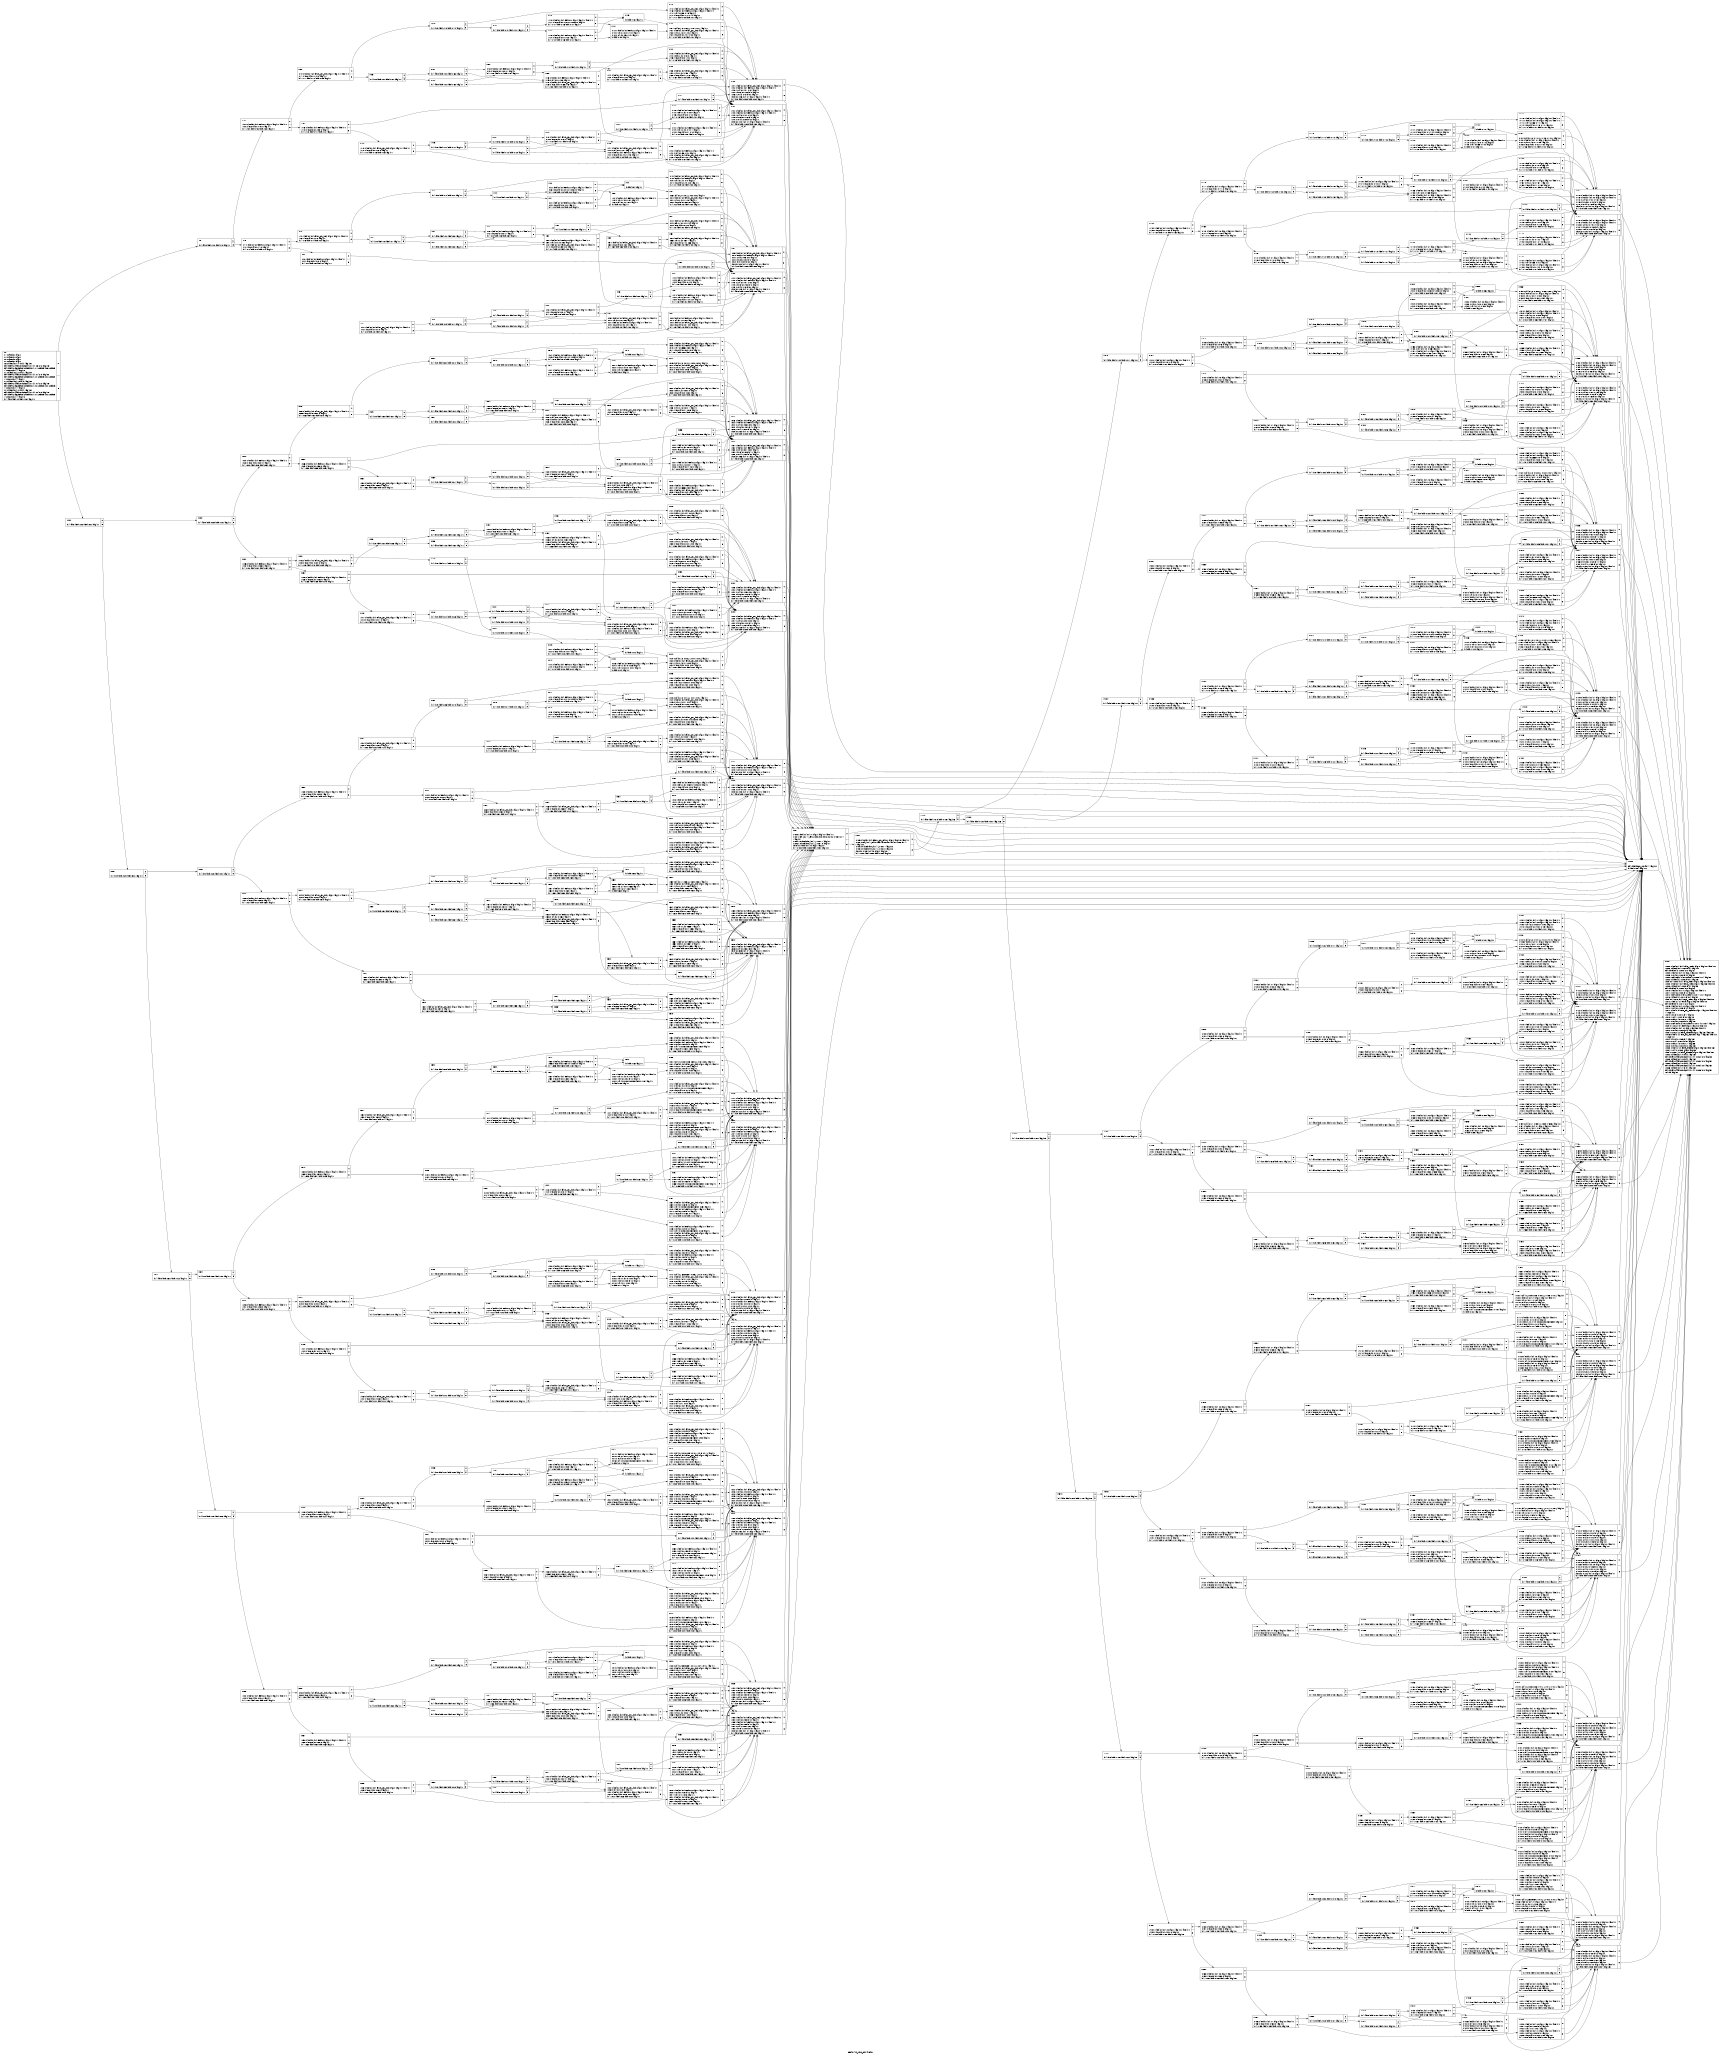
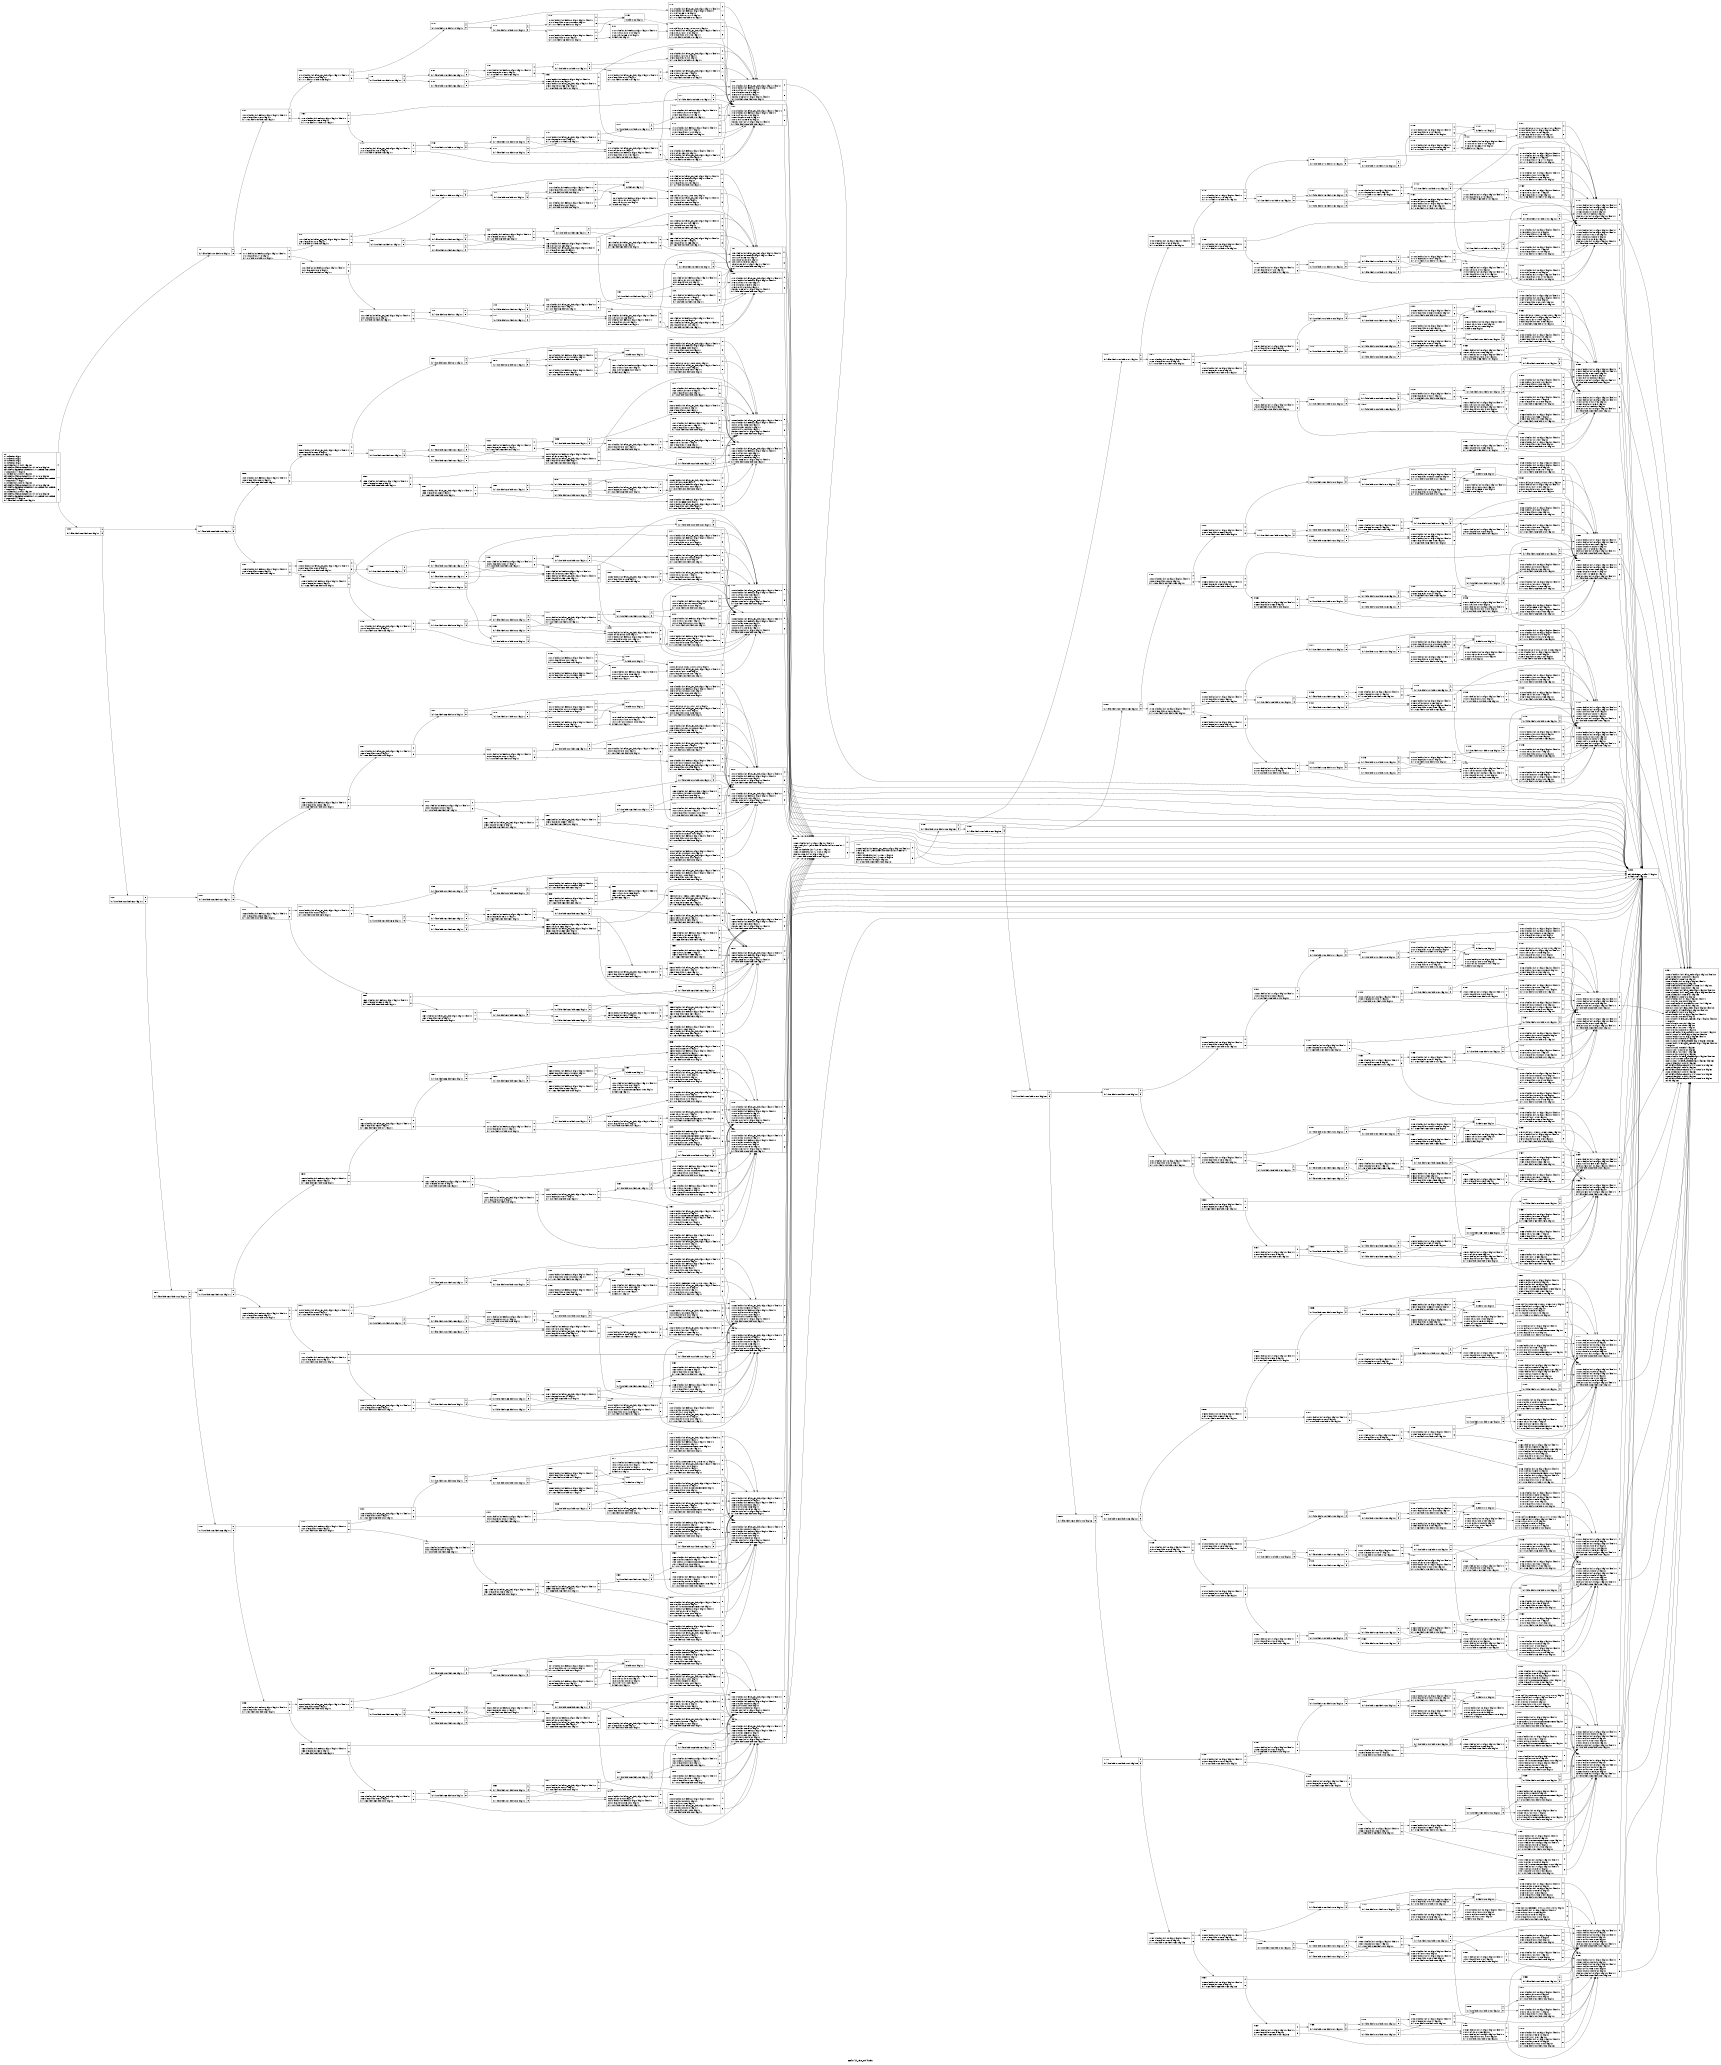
edge "%1119:" -> "%1120:": removed
edge "%62:" -> "%66:": added
edge "%1023:" -> "%1058:": now "%1023:" -> "%1027:"
edge "%1046:" -> "%1051:": removed
node "%365:": removed
node "%503:": removed
